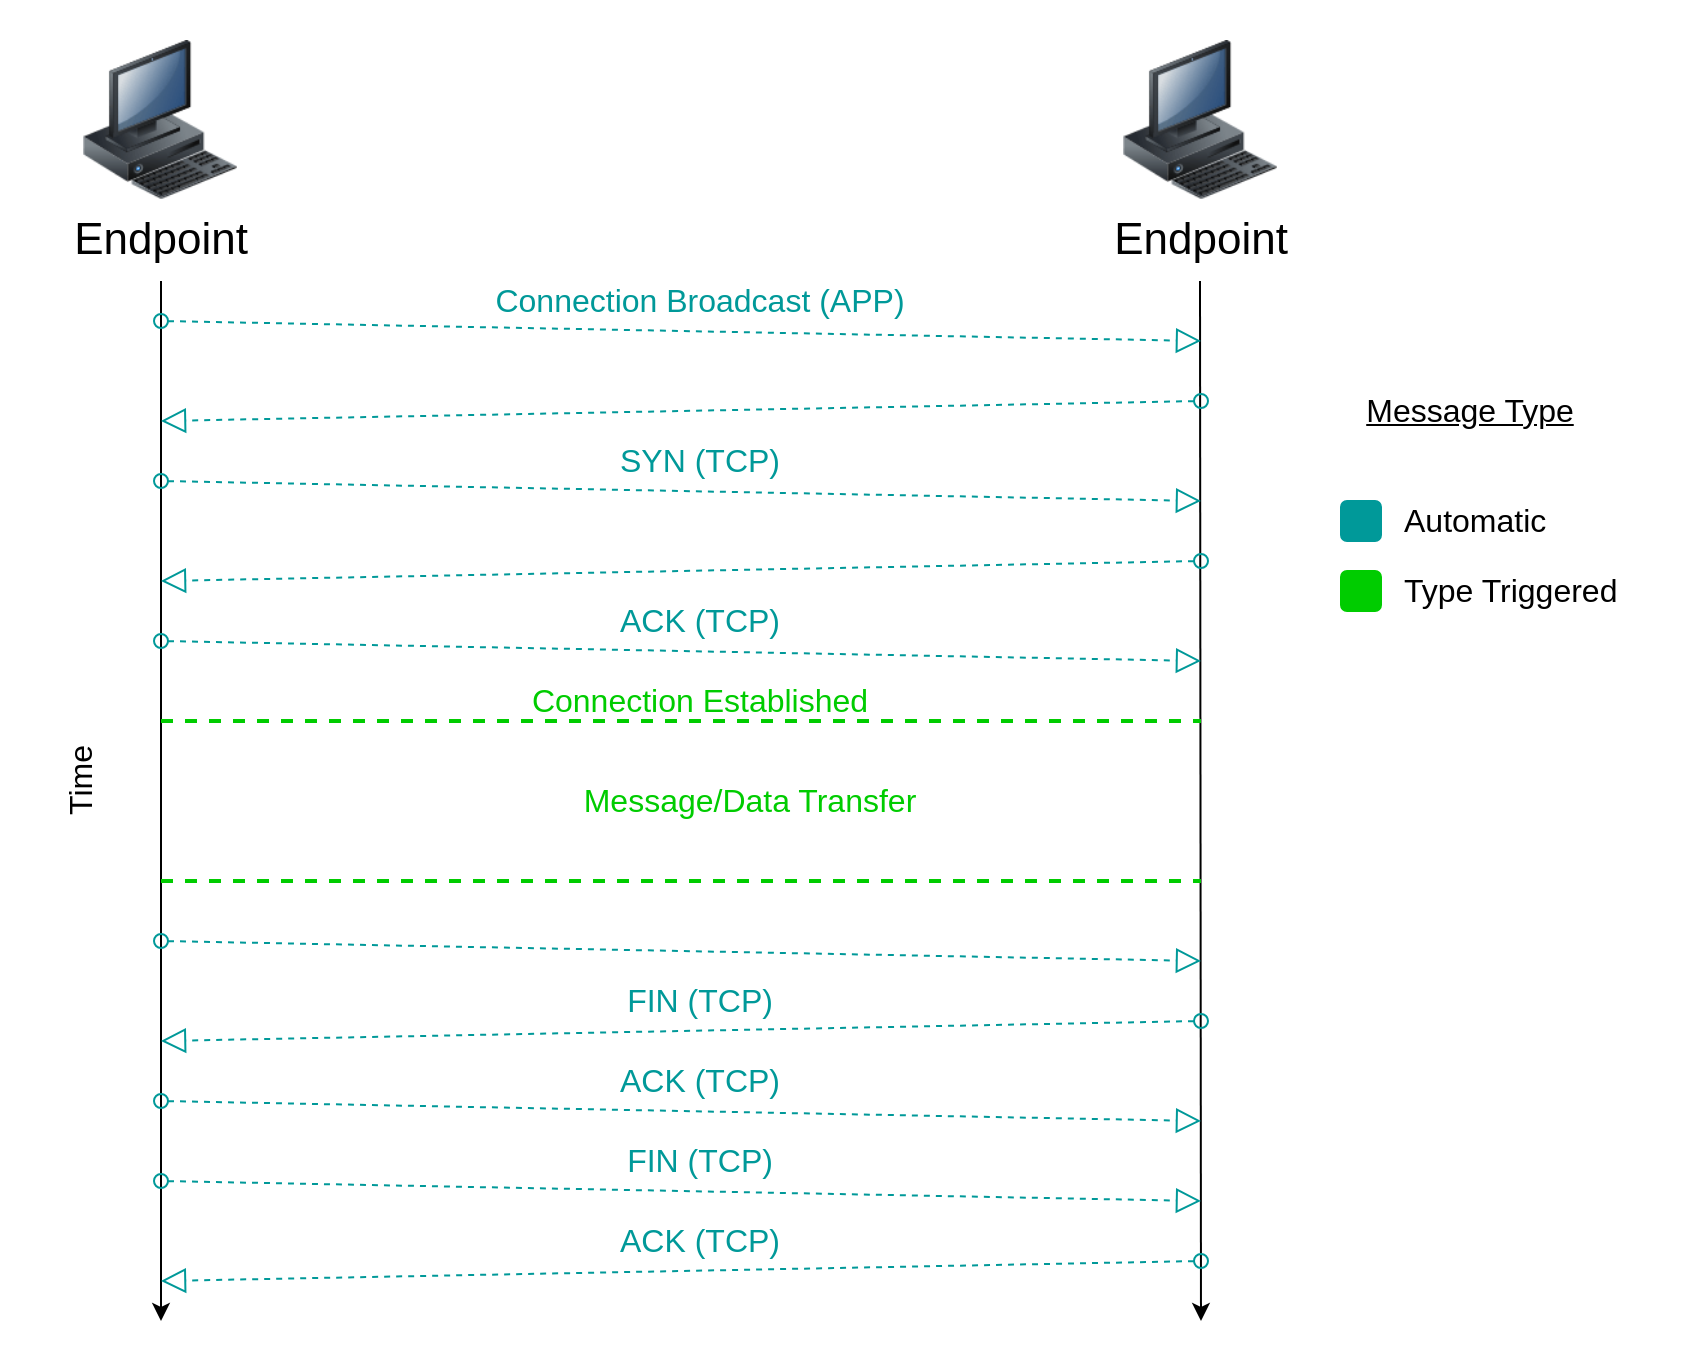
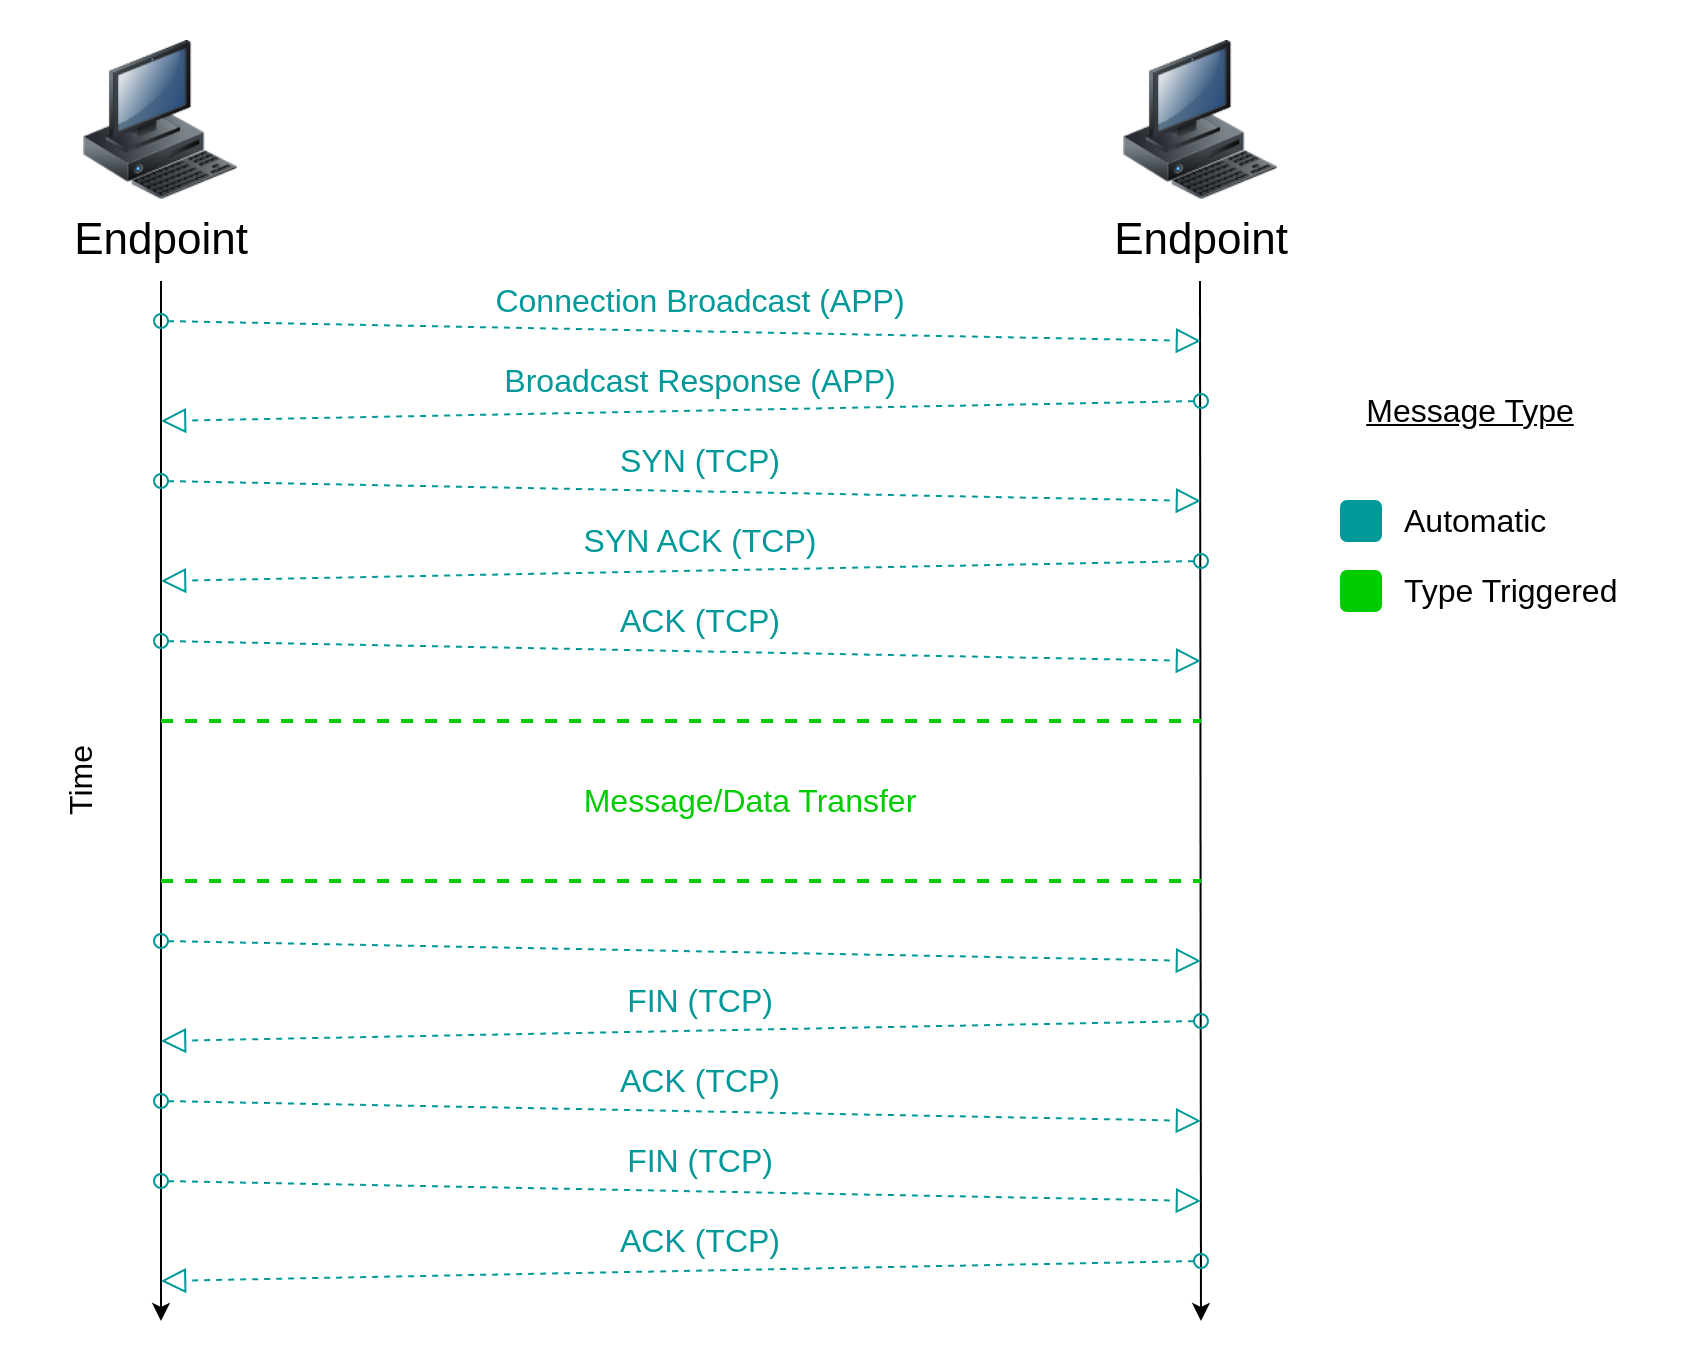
node "Broadcast Response (APP)": added
node "SYN ACK (TCP)": added
node "Connection Established": removed
